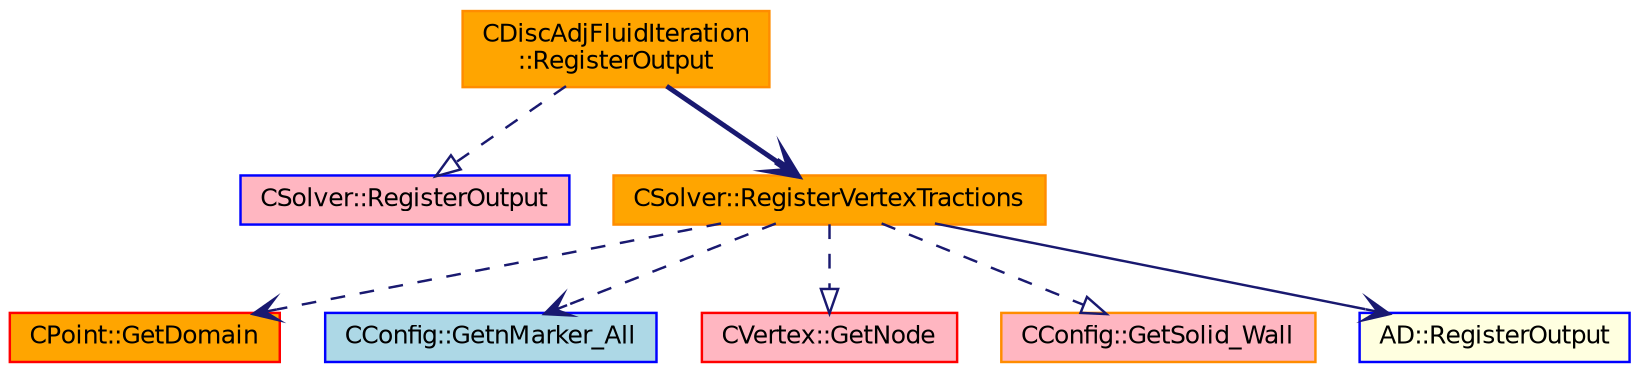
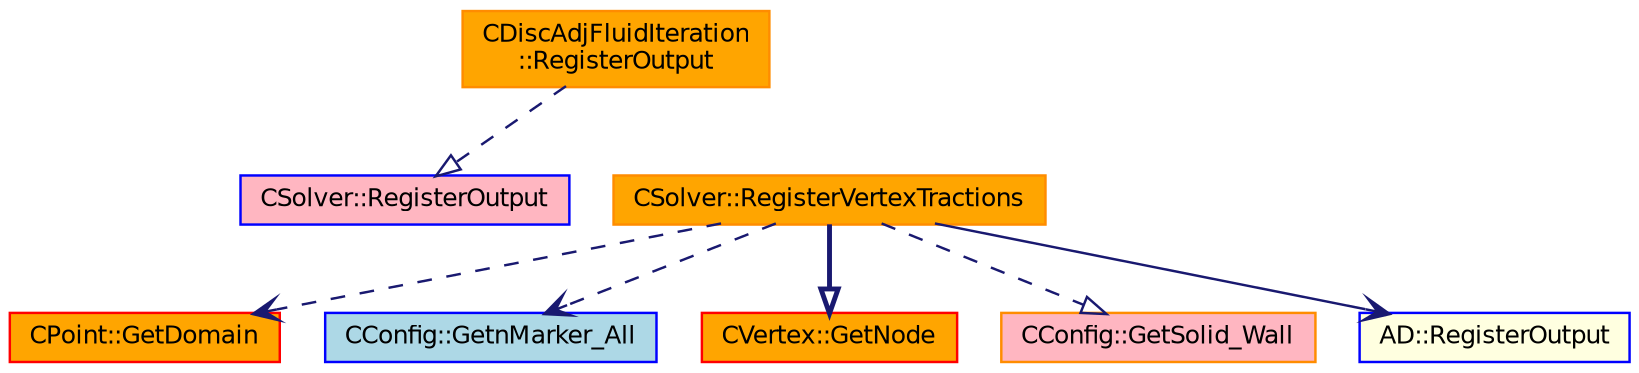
edge "CDiscAdjFluidIteration ::RegisterOutput" -> "CSolver::RegisterVertexTractions": removed
edge "CSolver::RegisterVertexTractions" -> "CVertex::GetNode": style dashed -> bold
node "CVertex::GetNode": fillcolor lightpink -> orange
